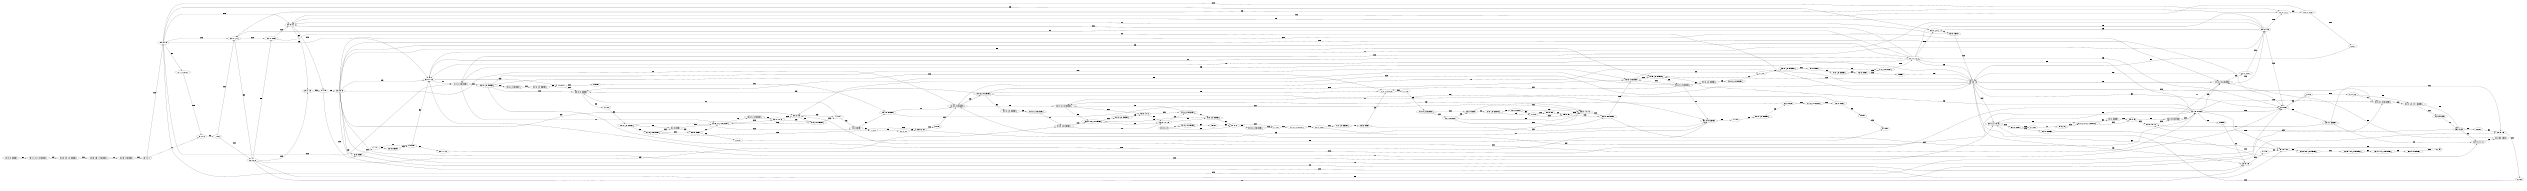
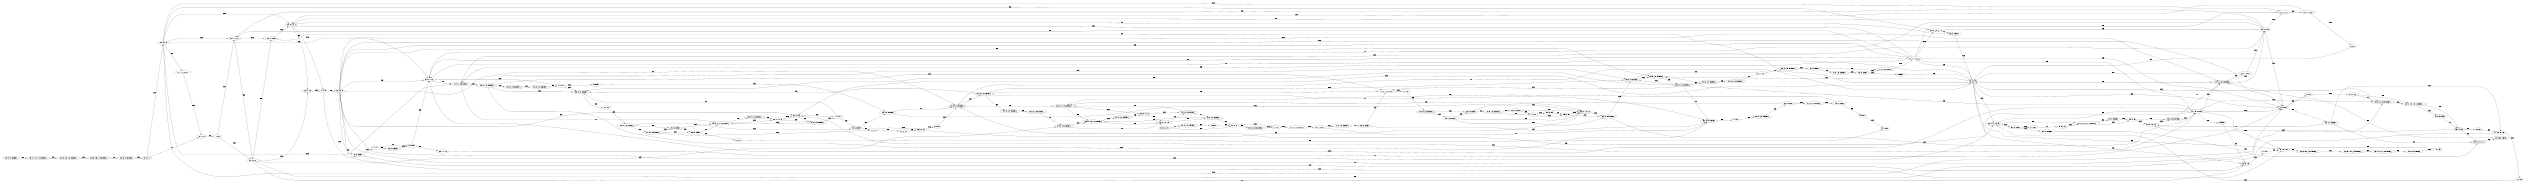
node "add sp , sp , # address": label "add sp , sp , # address" -> "mov sp , sp , # address"
